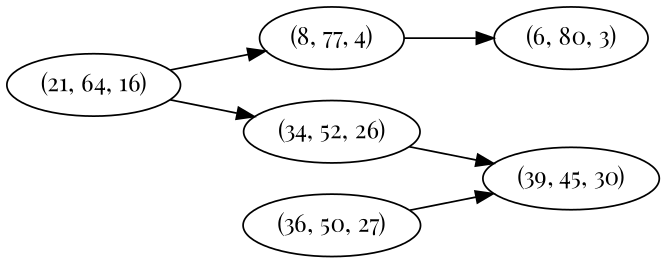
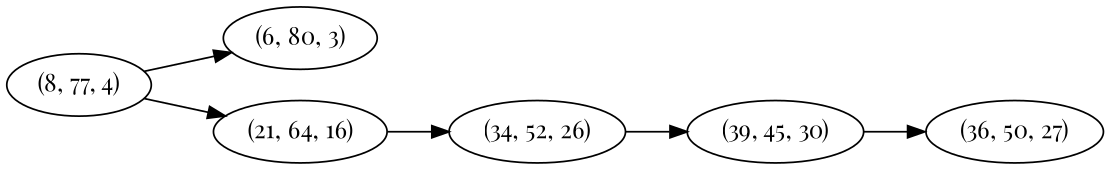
edge "(21, 64, 16)" -> "(8, 77, 4)": reversed
edge "(36, 50, 27)" -> "(39, 45, 30)": reversed
